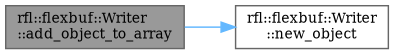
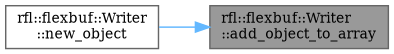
edge "rfl::flexbuf::Writer ::add_object_to_array" -> "rfl::flexbuf::Writer ::new_object": reversed
